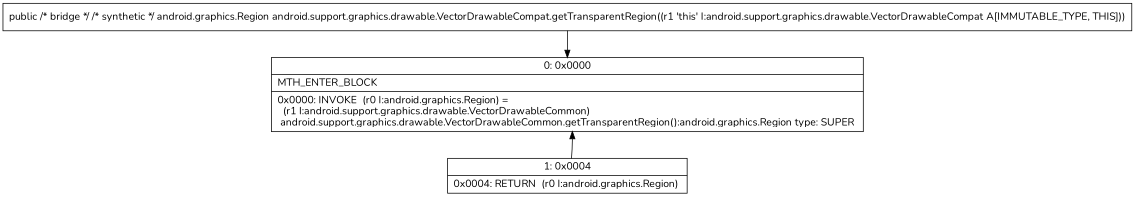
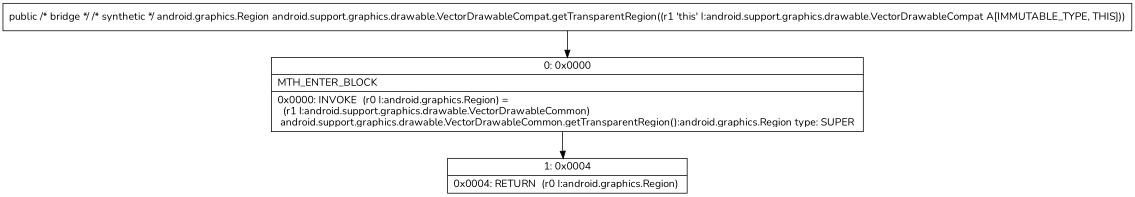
edge "1: 0x0004" -> "0: 0x0000": reversed
